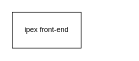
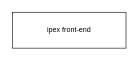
node "ipex front-end": size 69x36 -> 114x36
